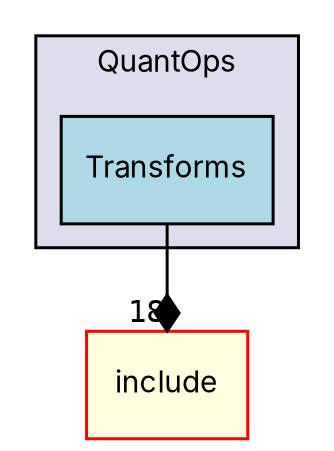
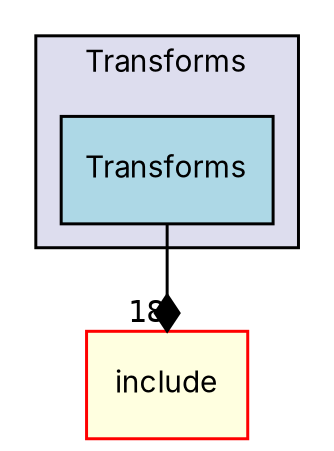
cluster "QuantOps": label "QuantOps" -> "Transforms"
